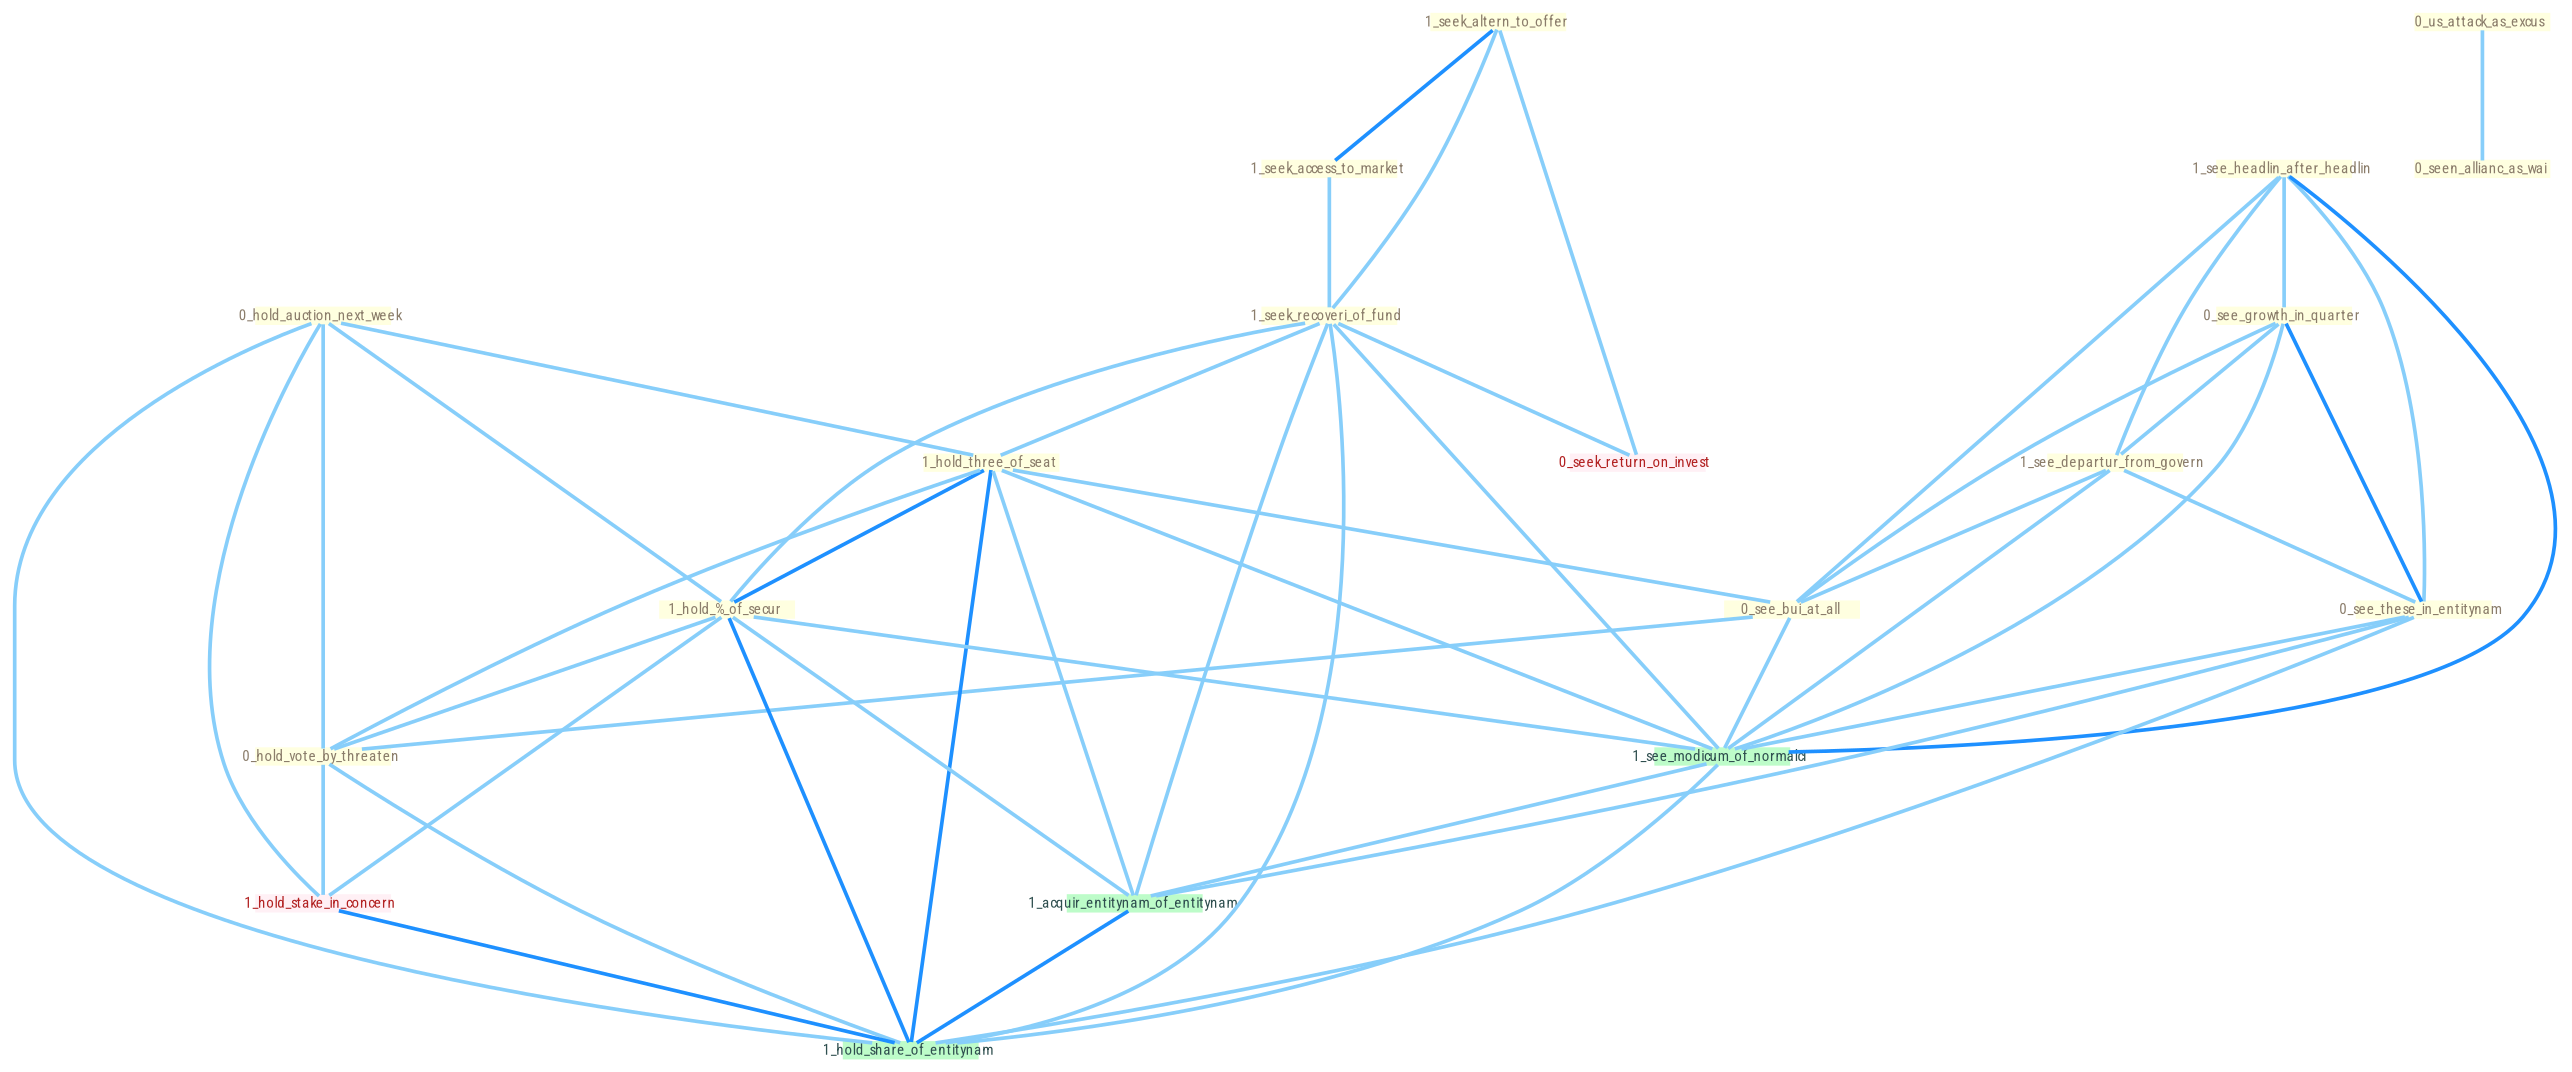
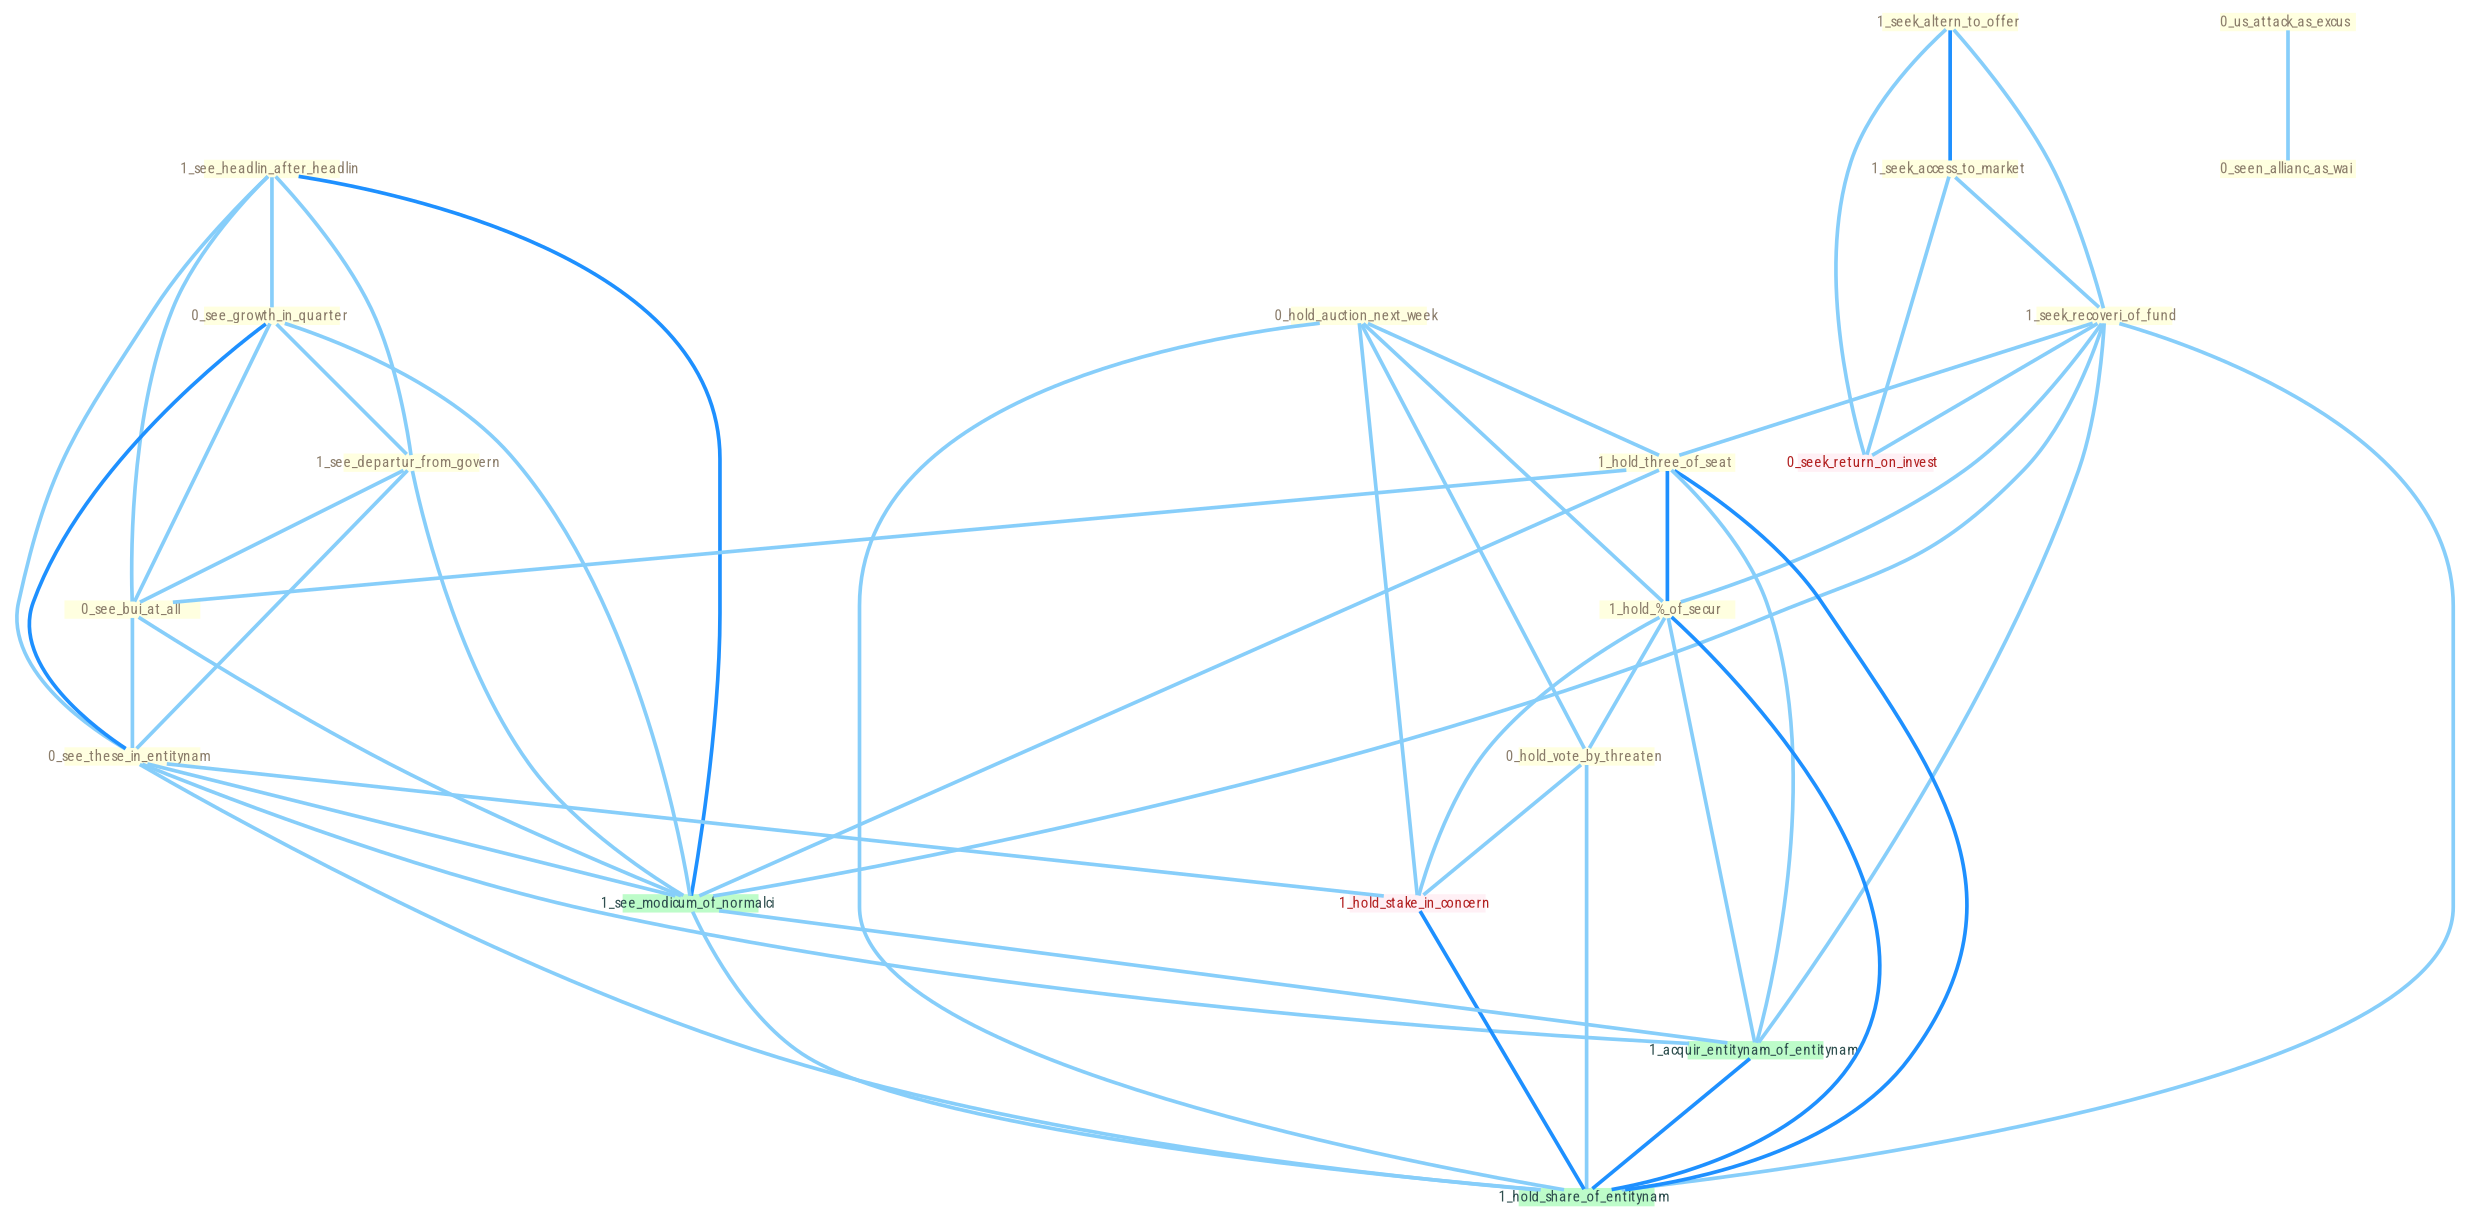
edge "1_seek_access_to_market" -- "0_seek_return_on_invest": added
edge "1_hold_three_of_seat" -- "0_hold_vote_by_threaten": removed
edge "0_see_bui_at_all" -- "0_hold_vote_by_threaten": now "0_see_bui_at_all" -- "0_see_these_in_entitynam"
edge "1_hold_%_of_secur" -- "1_see_modicum_of_normalci": removed
edge "0_see_these_in_entitynam" -- "1_hold_stake_in_concern": added
